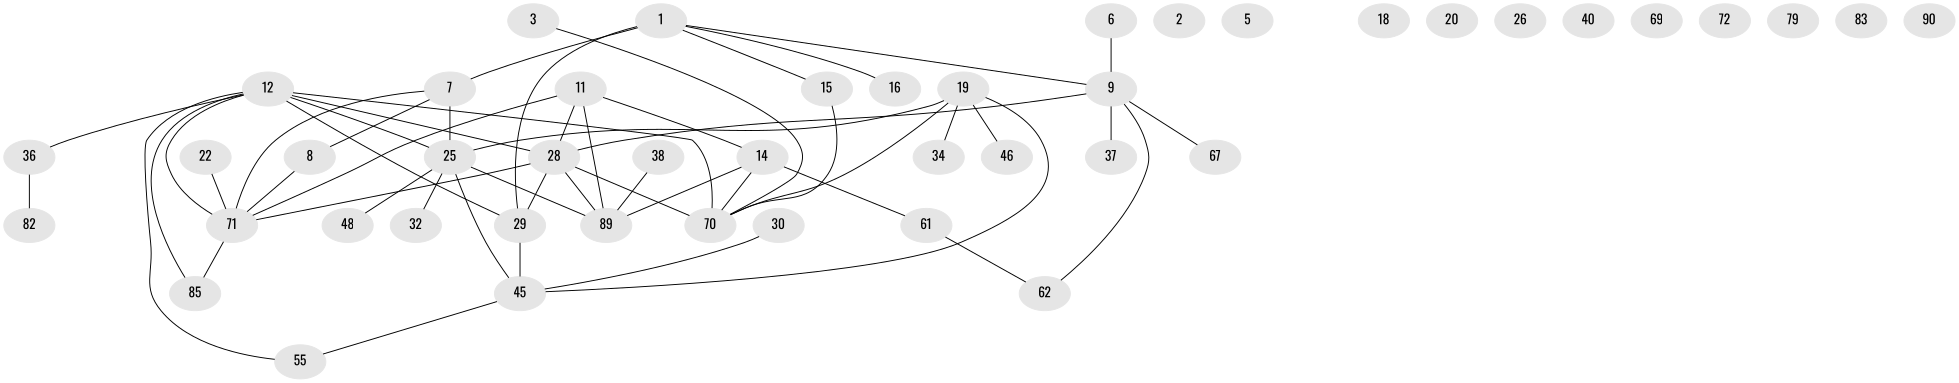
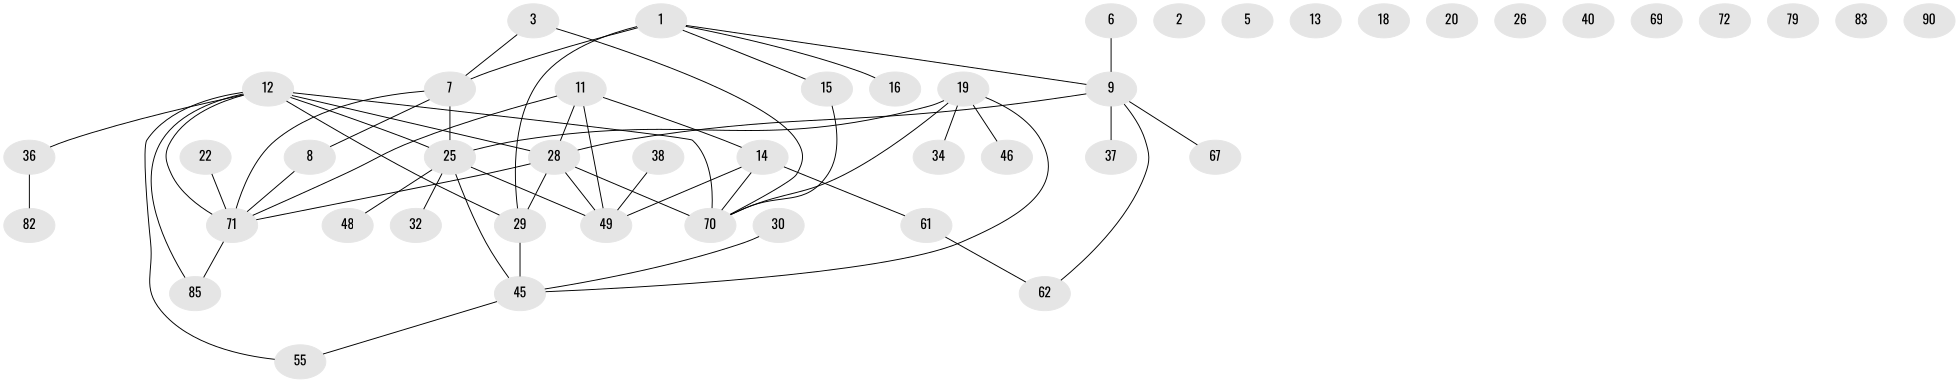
node "13": added
edge "3" -- "7": added
node "89": label "89" -> "49"
